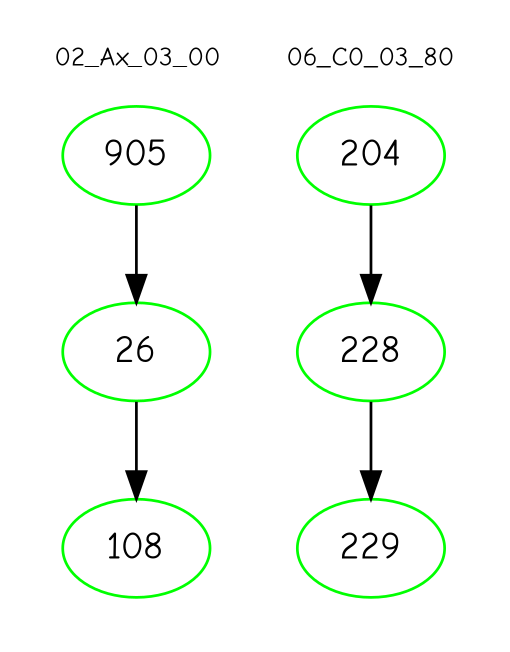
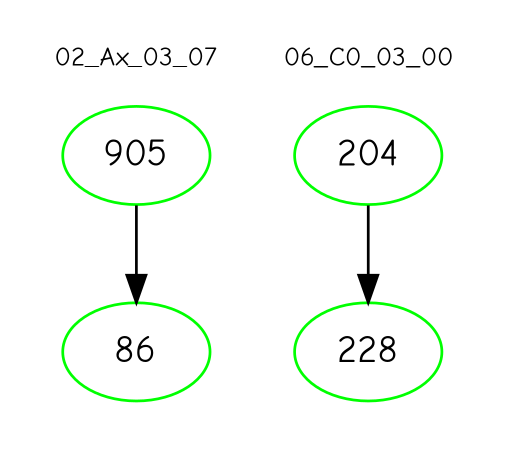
cluster "02_Ax_03_00": label "02_Ax_03_00" -> "02_Ax_03_07"
cluster "06_C0_03_80": label "06_C0_03_80" -> "06_C0_03_00"
node "26": label "26" -> "86"
node "108": removed
node "229": removed
